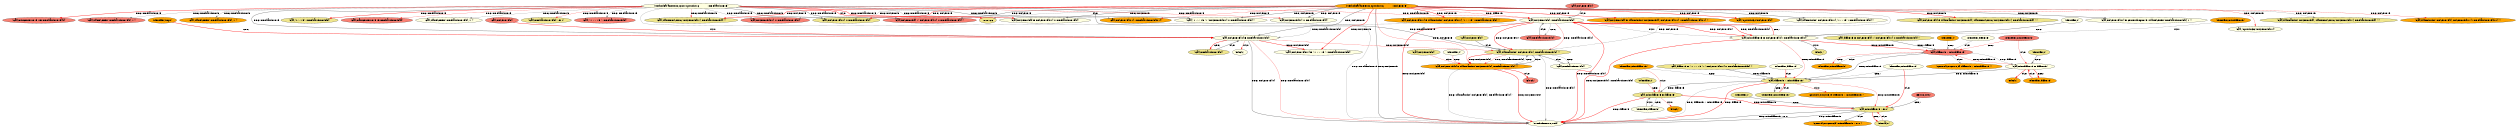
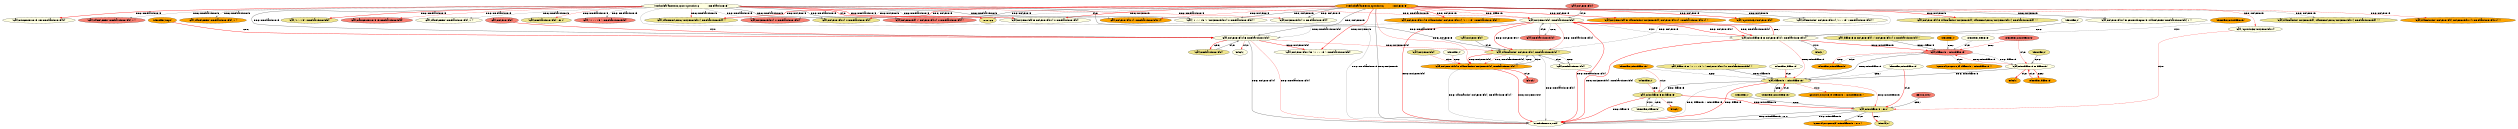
edge "(MethodParameterIn,opus_int16            *NLSF_Q15)" -> "(Call,NLSF_Q15[I] = NLSF_Q15[I-1] + NDeltaMin_Q15[I])": color gray40 -> red
node "(Call,min_center_Q15 += NDeltaMin_Q15[k])": fillcolor salmon -> lightyellow
edge "(Literal,0)" -> "(Call,min_diff_Q15 >= 0)": now "(Call,(opus_int32)NLSF_Q15[I-1])" -> "(Call,min_diff_Q15 >= 0)"
